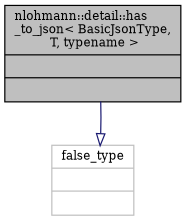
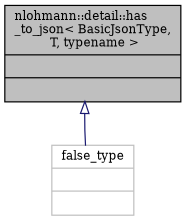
edge "nlohmann::detail::has" -> "false_type": reversed
